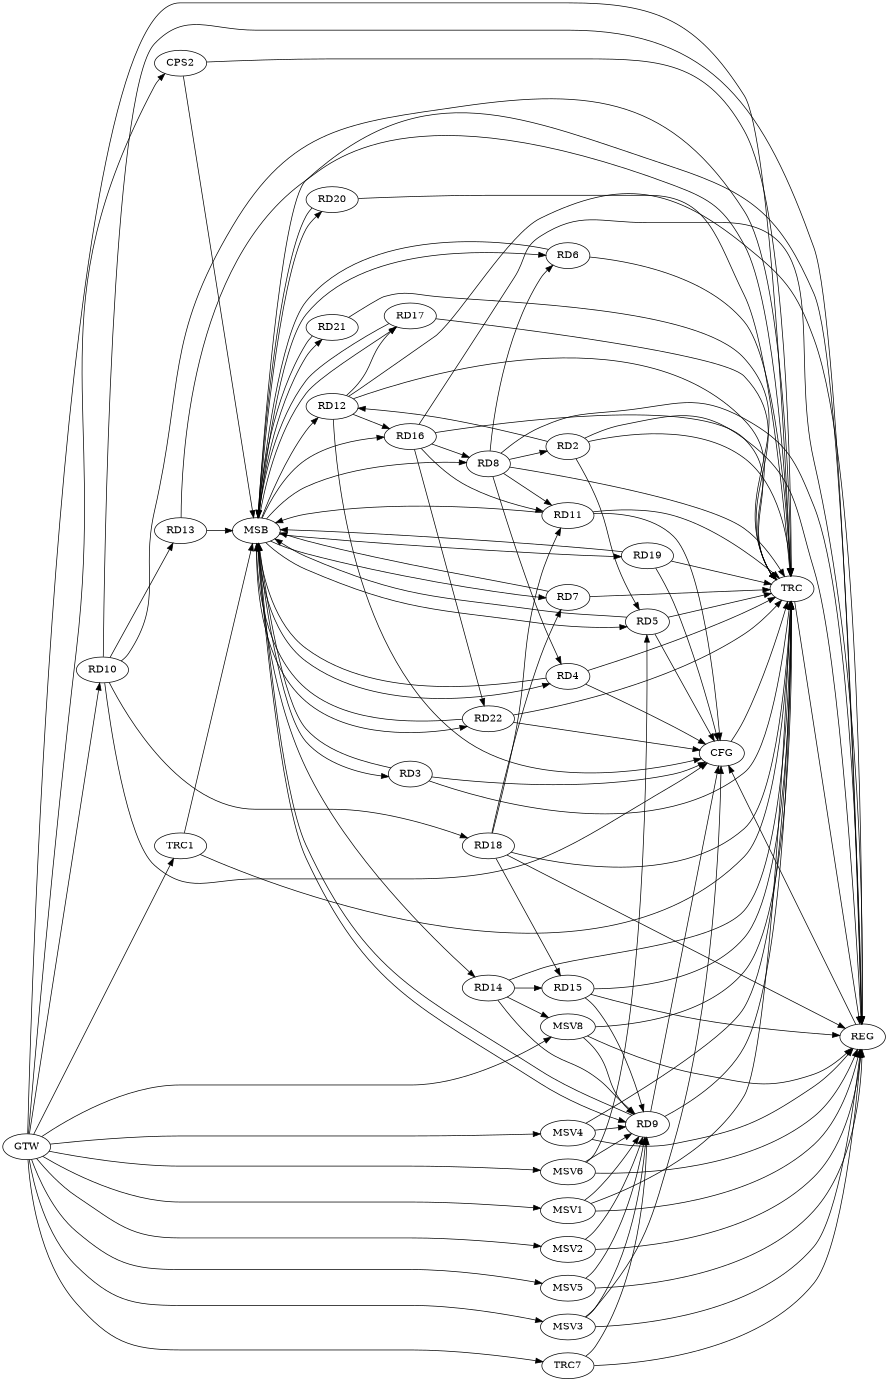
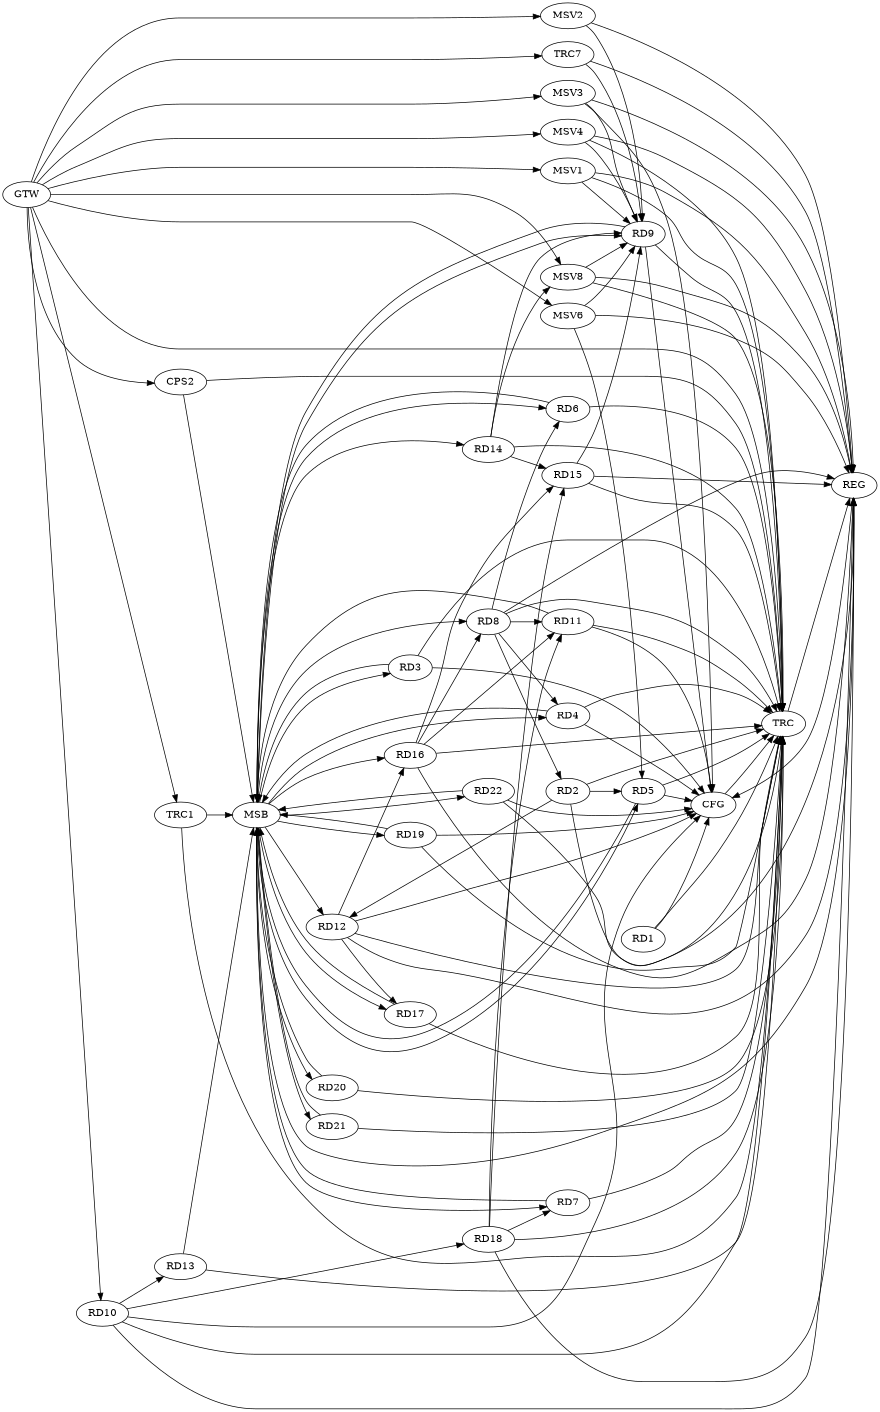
edge "RD16" -> "RD22": now "RD16" -> "RD15"
node "RD1": added
node "MSV5": removed
